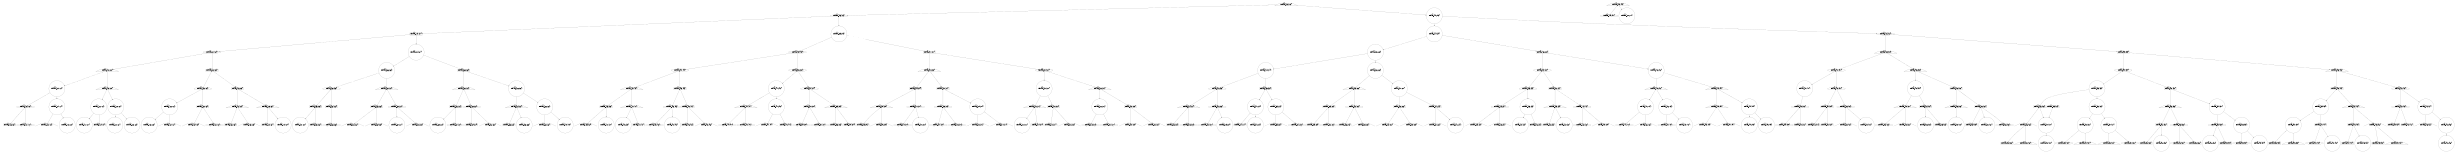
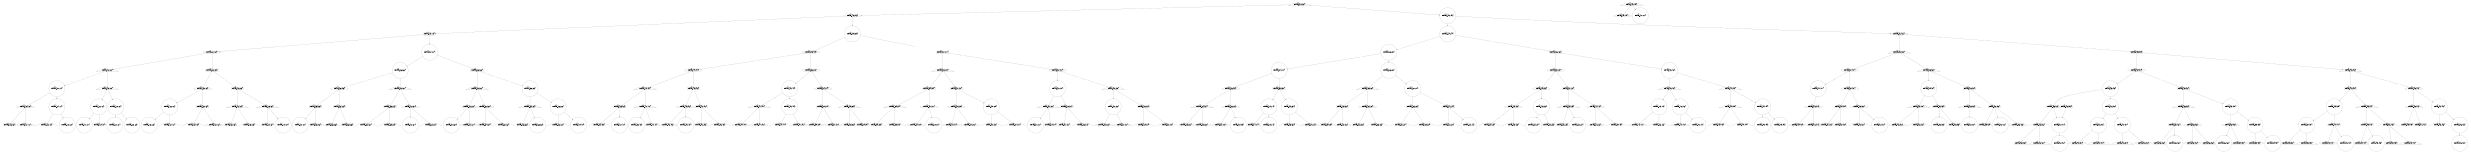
node "Node{data=[3665, 3665]}": added
